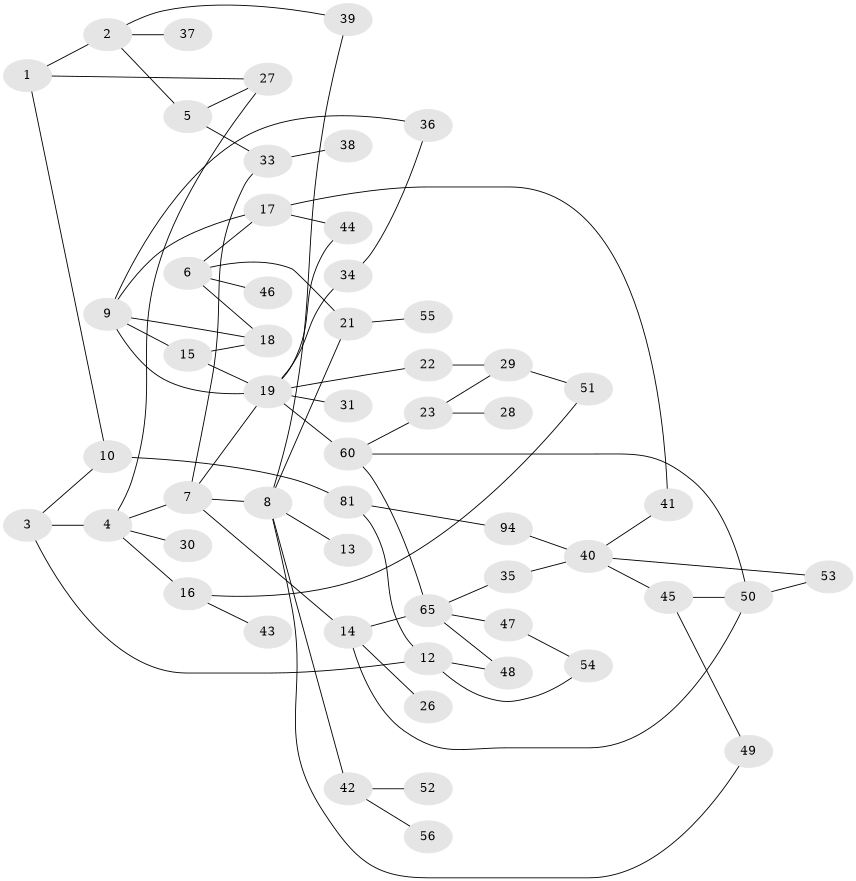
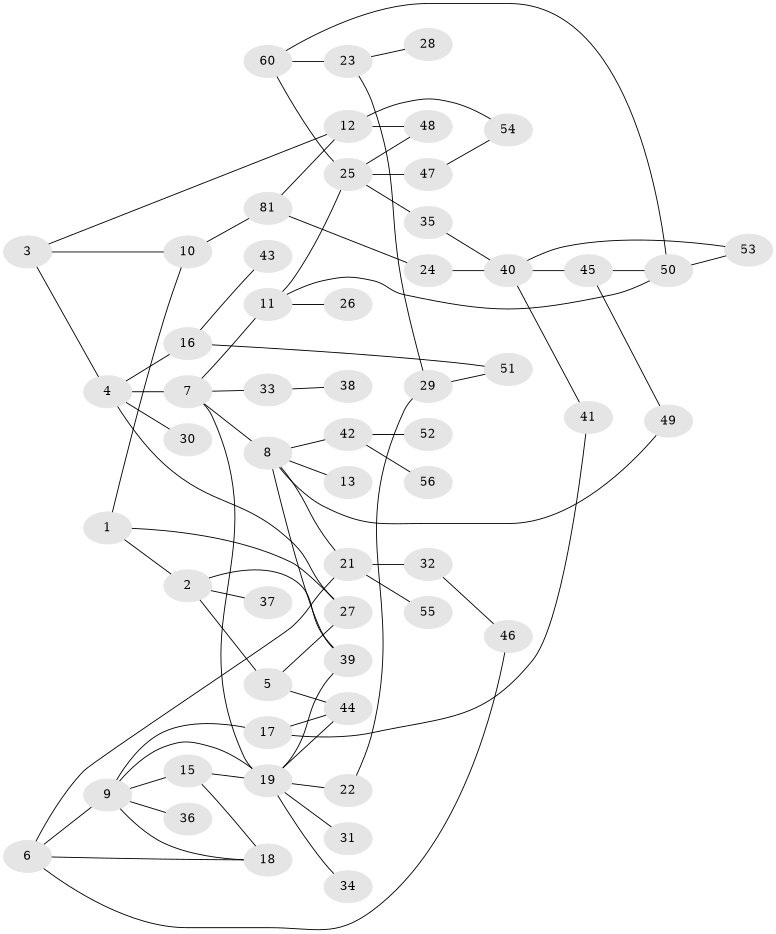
edge "5" -- "33": now "5" -- "44"
edge "36" -- "34": removed
edge "17" -- "6": now "9" -- "6"
edge "19" -- "60": now "19" -- "39"
node "94": label "94" -> "24"
node "32": added
node "65": label "65" -> "25"
node "14": label "14" -> "11"
